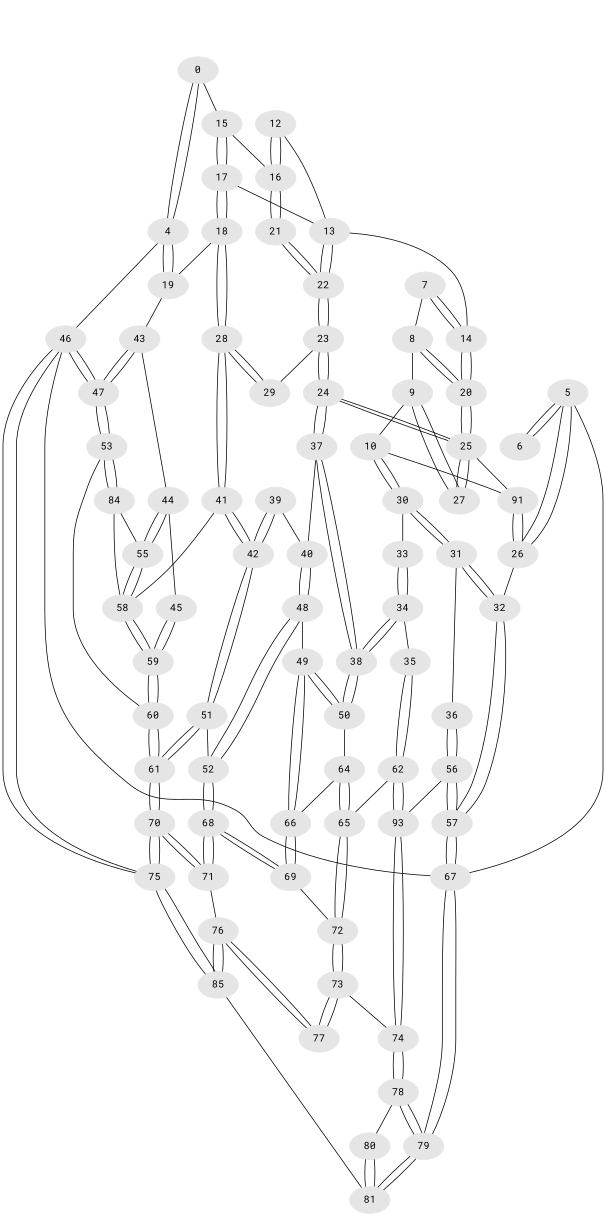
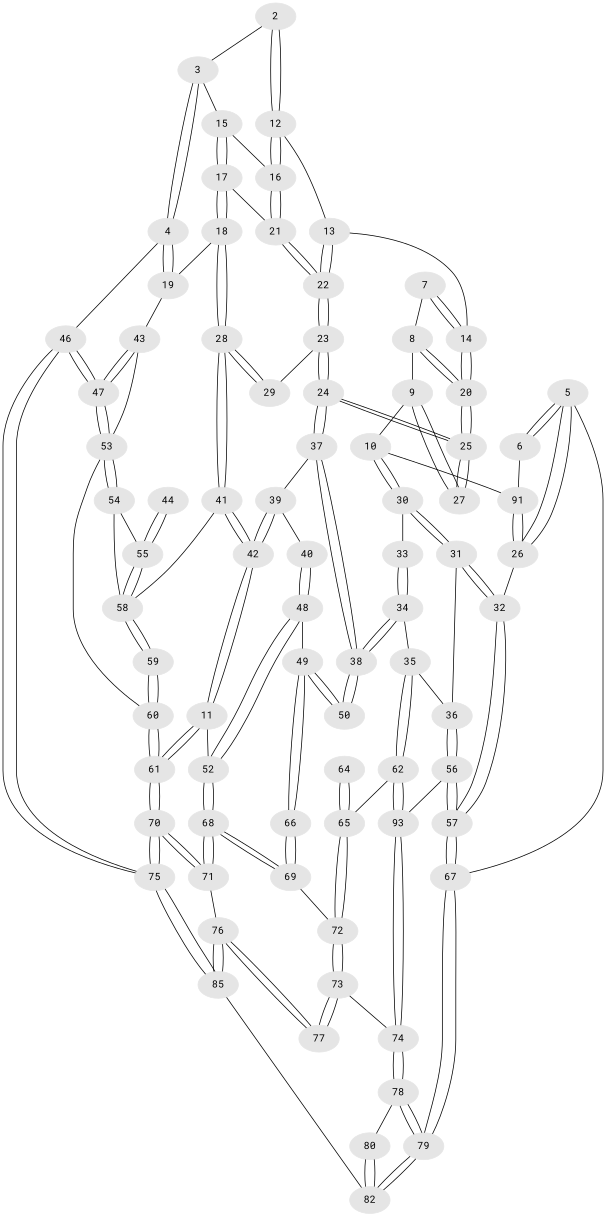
node "2": added
node "0": label "0" -> "3"
edge "17" -- "13": now "17" -- "21"
edge "43" -- "44": now "43" -- "53"
edge "25" -- "91": now "6" -- "91"
node "84": label "84" -> "54"
edge "37" -- "40": now "37" -- "39"
node "45": removed
edge "35" -- "36": added
node "51": label "51" -> "11"
edge "46" -- "67": removed
edge "50" -- "64": removed
edge "64" -- "66": removed
node "81": label "81" -> "82"
